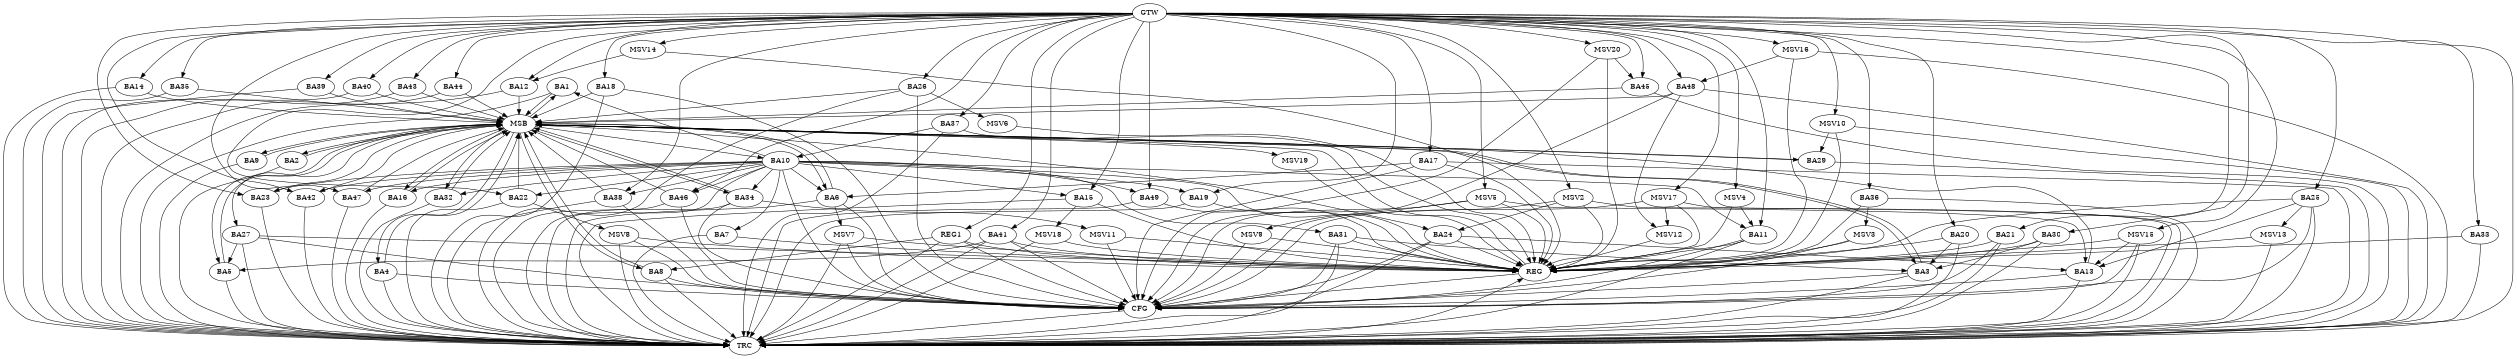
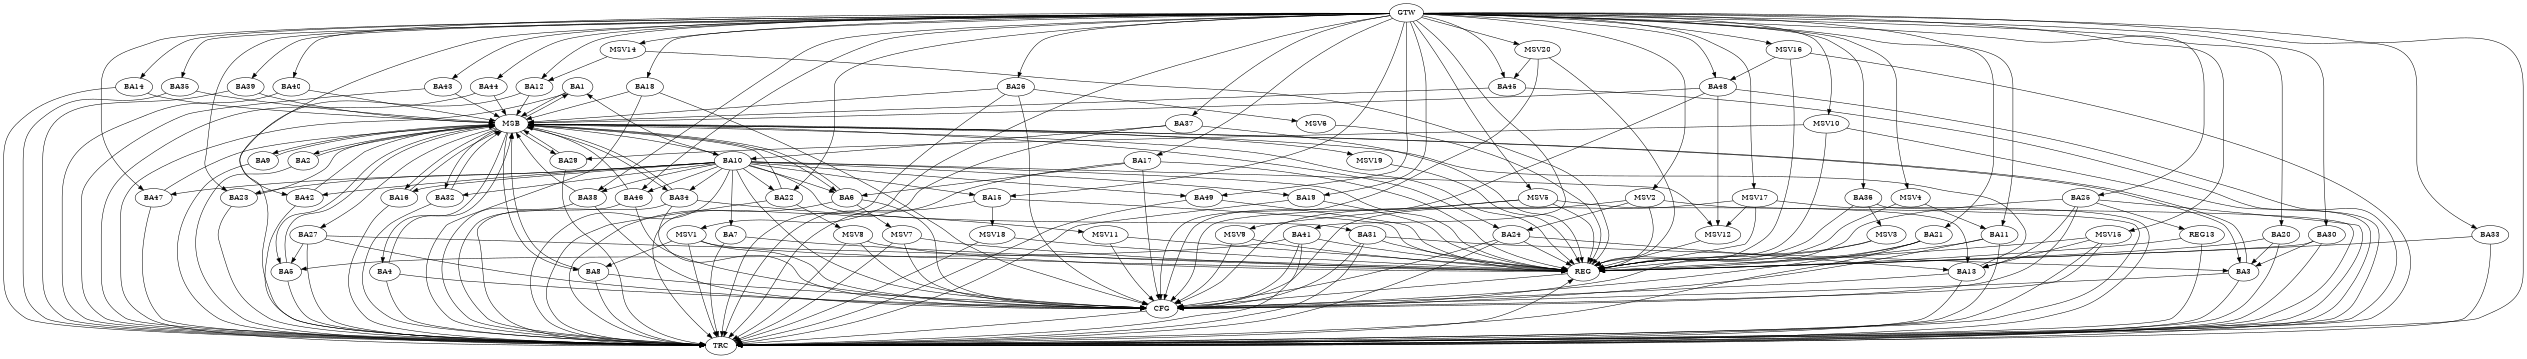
edge "REG" -> "MSB": reversed
edge "BA10" -> "BA11": now "BA10" -> "MSV12"
node "REG1": label "REG1" -> "MSV1"
node "MSV13": label "MSV13" -> "REG13"
